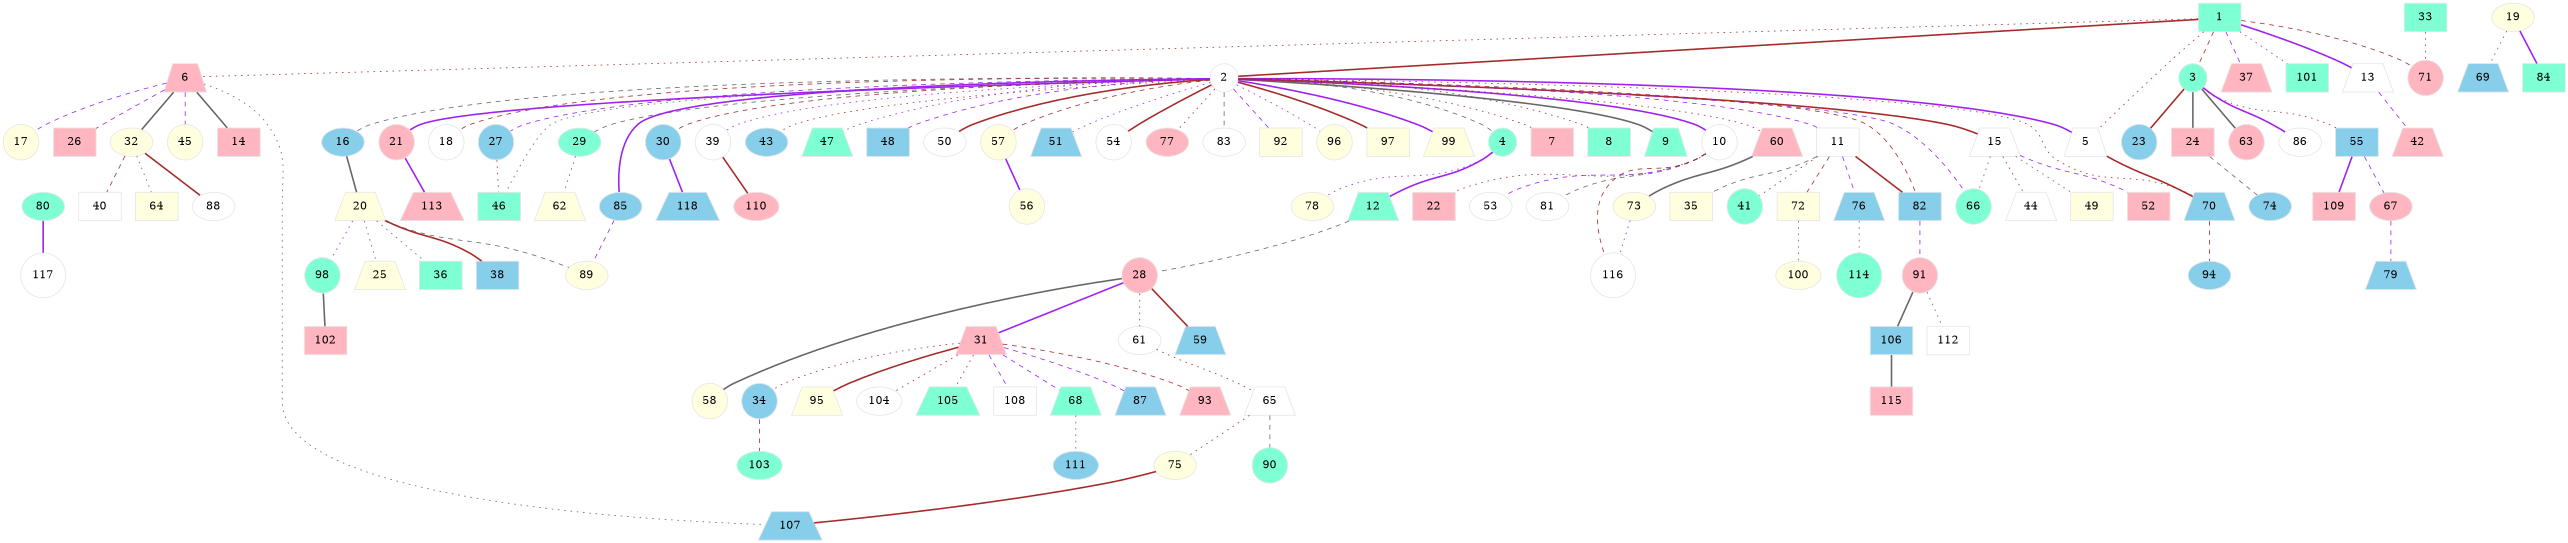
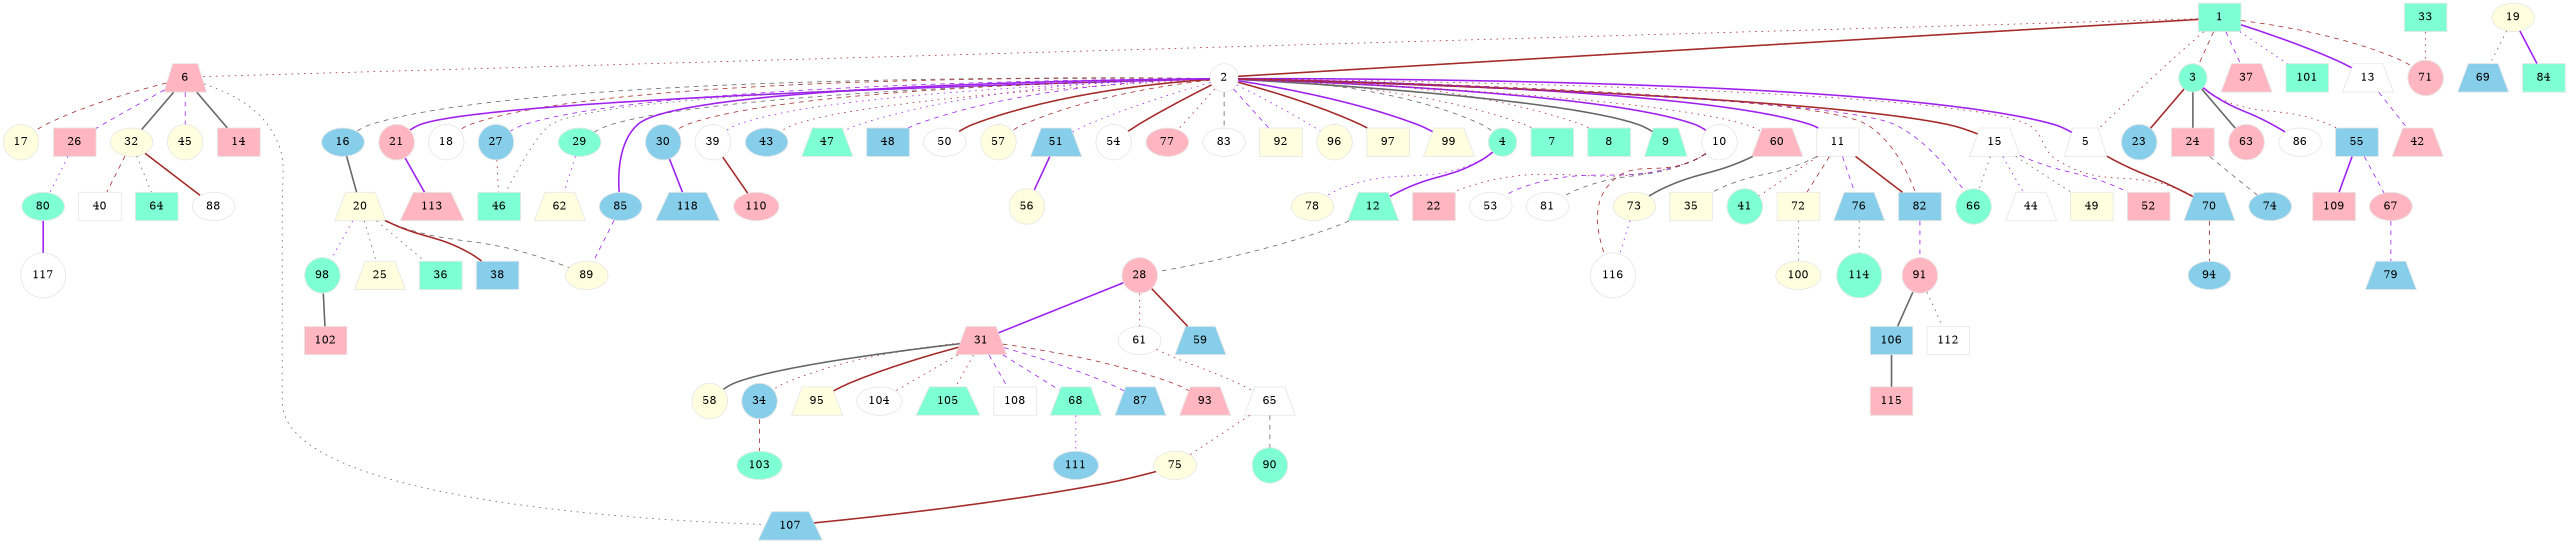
edge "2" -- "11": style dashed -> bold
edge "6" -- "17": color purple -> brown
node "7": fillcolor lightpink -> aquamarine
edge "57" -- "56": now "51" -- "56"
edge "15" -- "44": color brown -> purple
edge "26" -- "80": added
node "64": fillcolor lightyellow -> aquamarine
edge "28" -- "58": now "31" -- "58"
